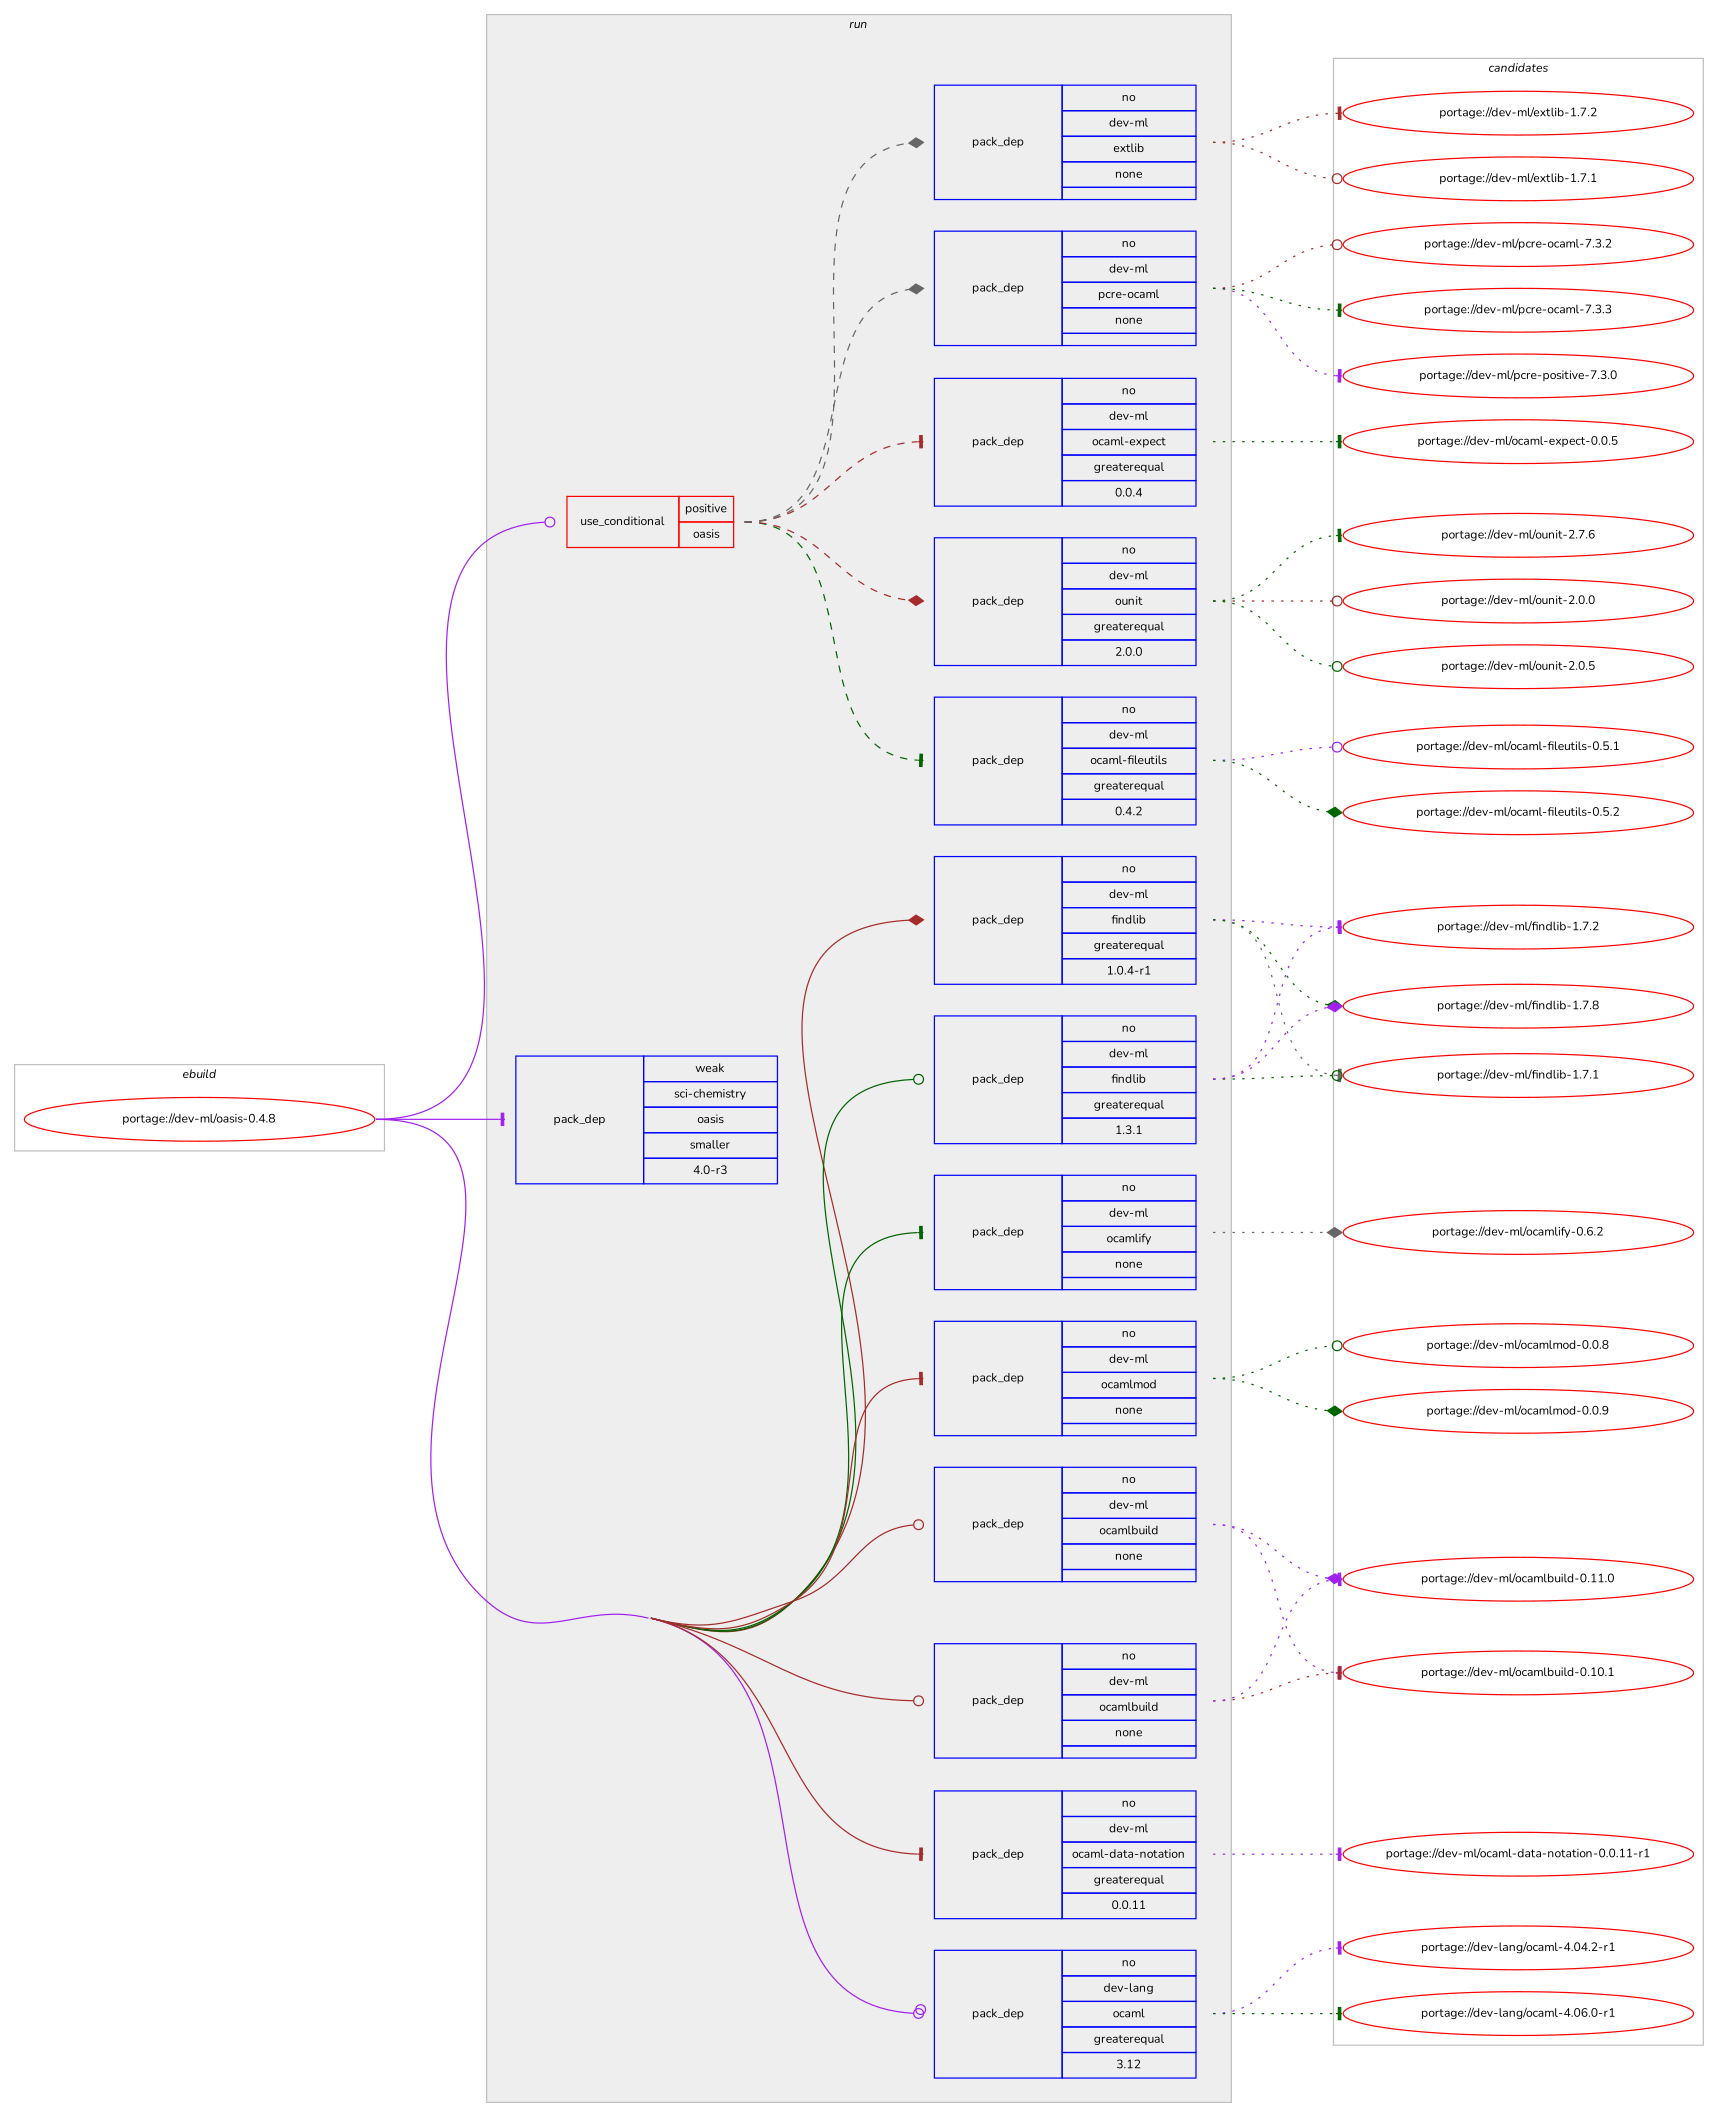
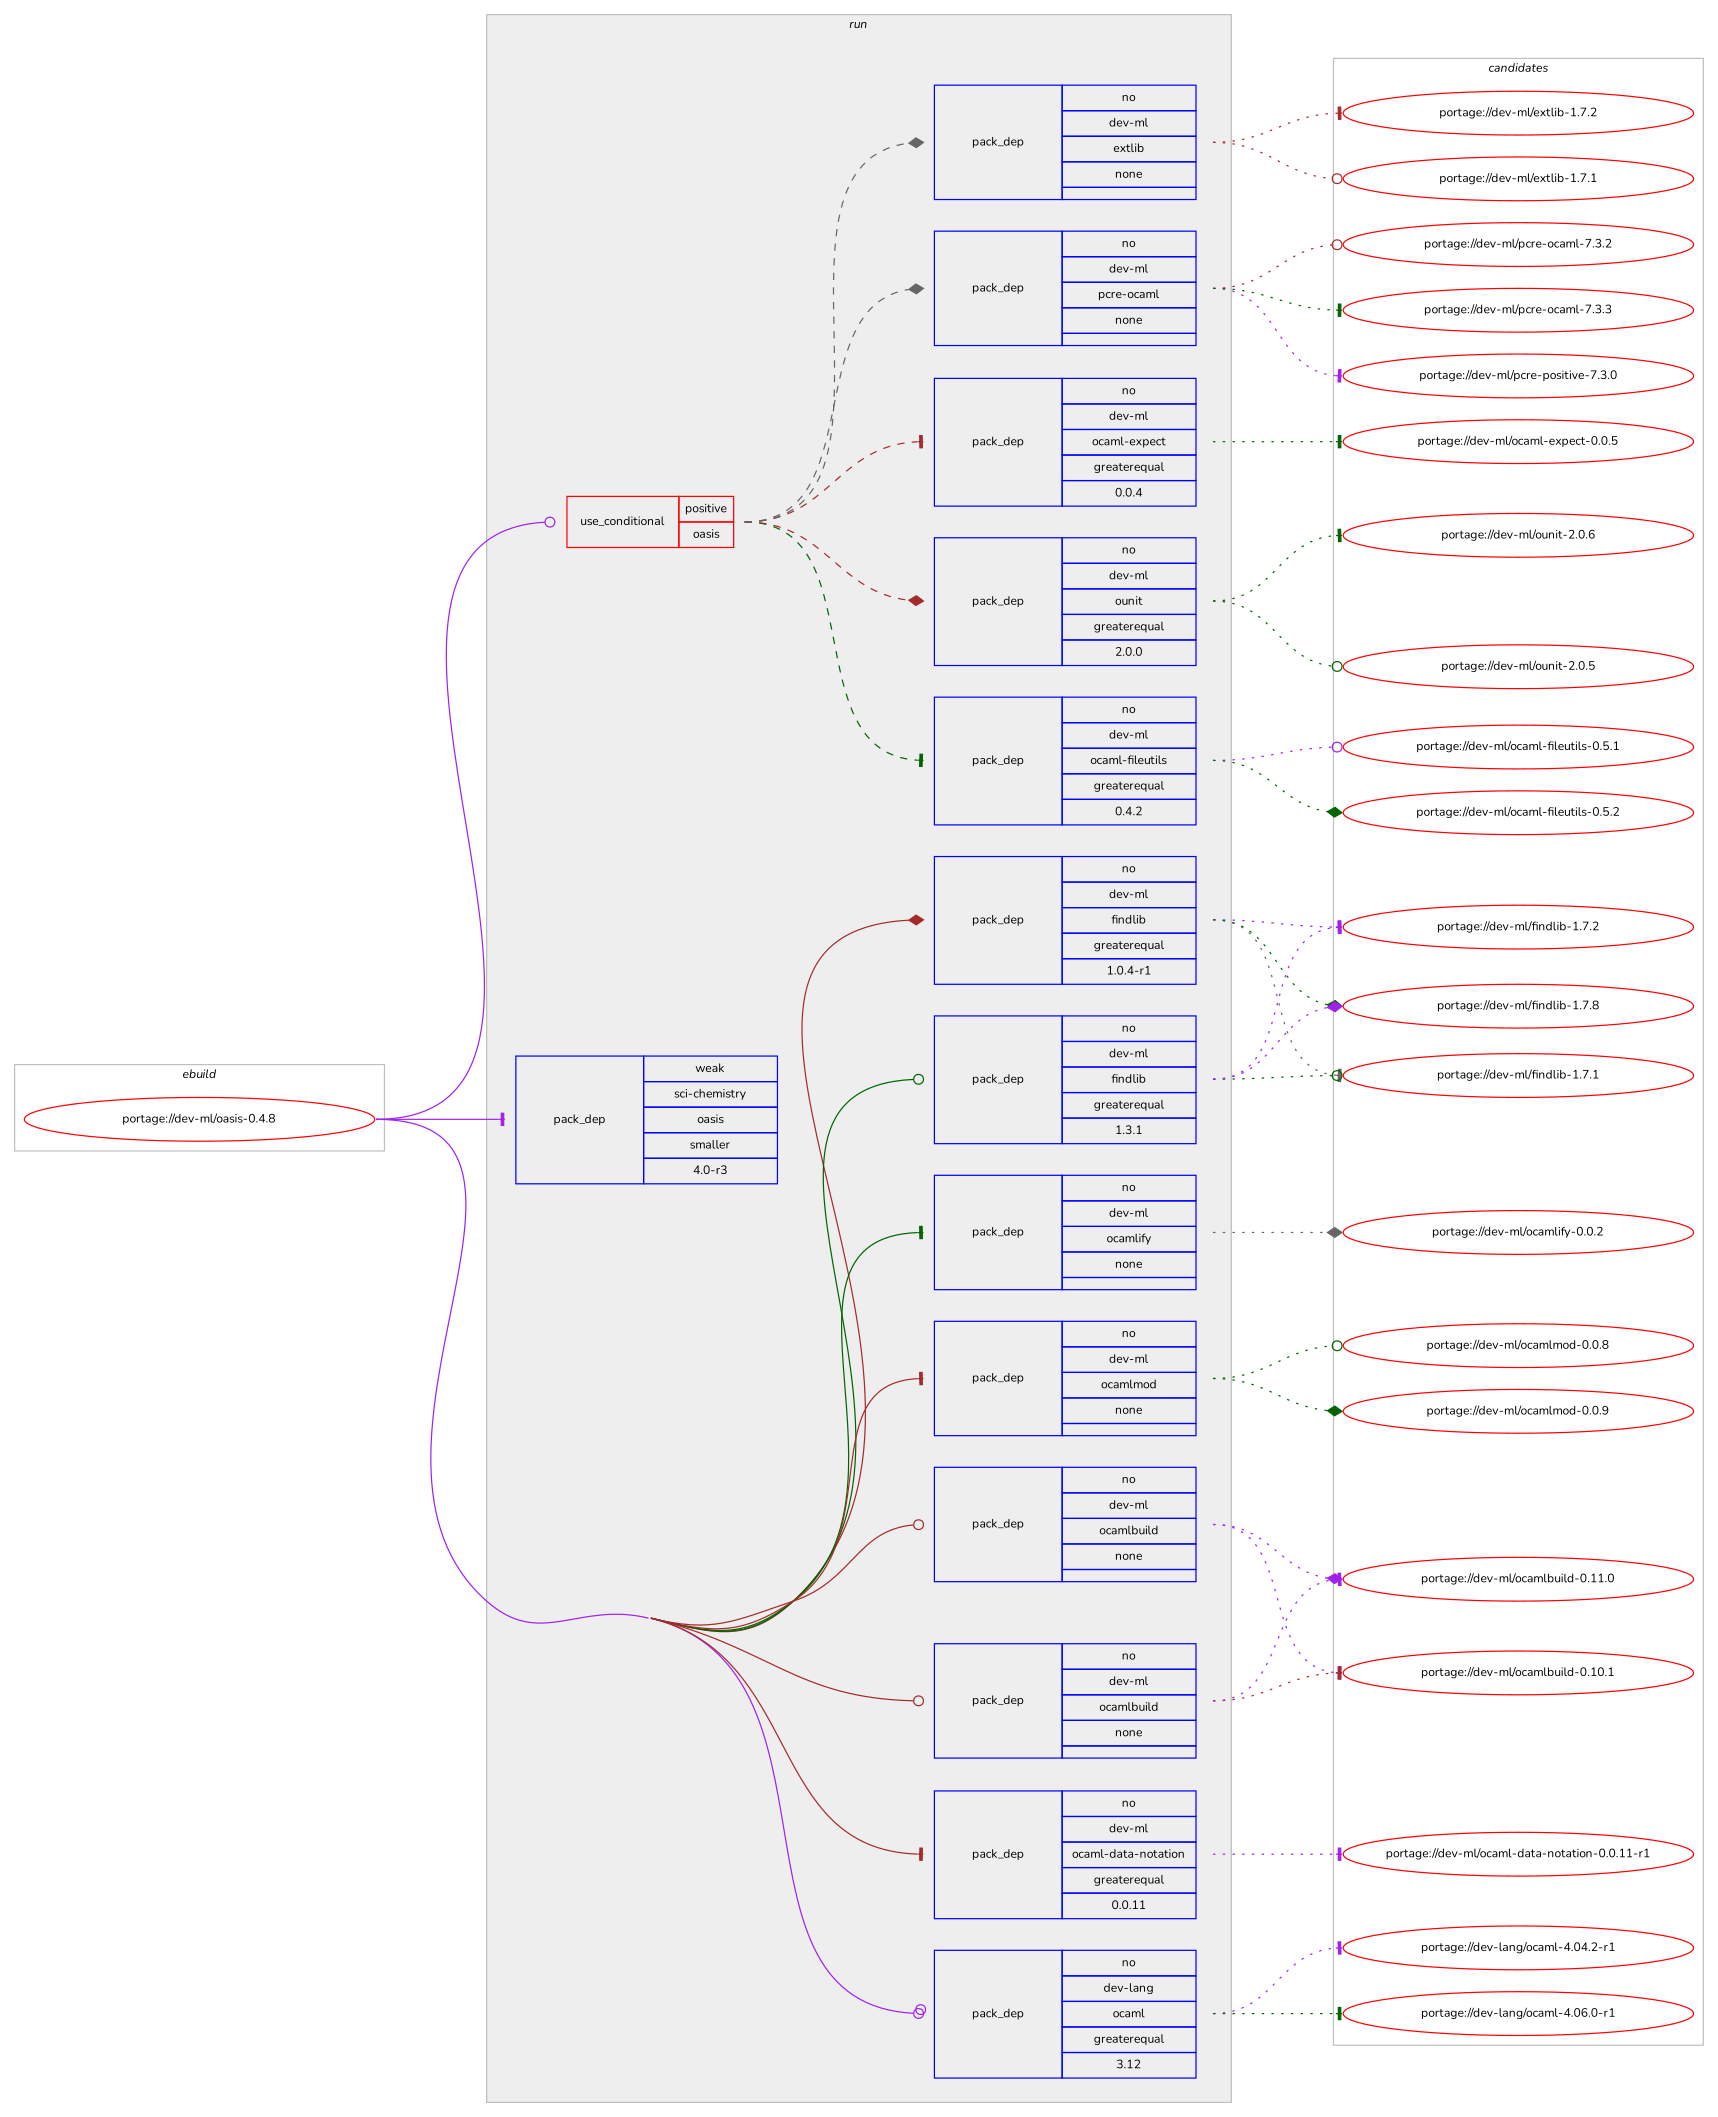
node "portage://dev-ml/ounit-2.7.6": label "portage://dev-ml/ounit-2.7.6" -> "portage://dev-ml/ounit-2.0.6"
node "portage://dev-ml/ounit-2.0.0": removed
node "portage://dev-ml/ocamlify-0.6.2": label "portage://dev-ml/ocamlify-0.6.2" -> "portage://dev-ml/ocamlify-0.0.2"
